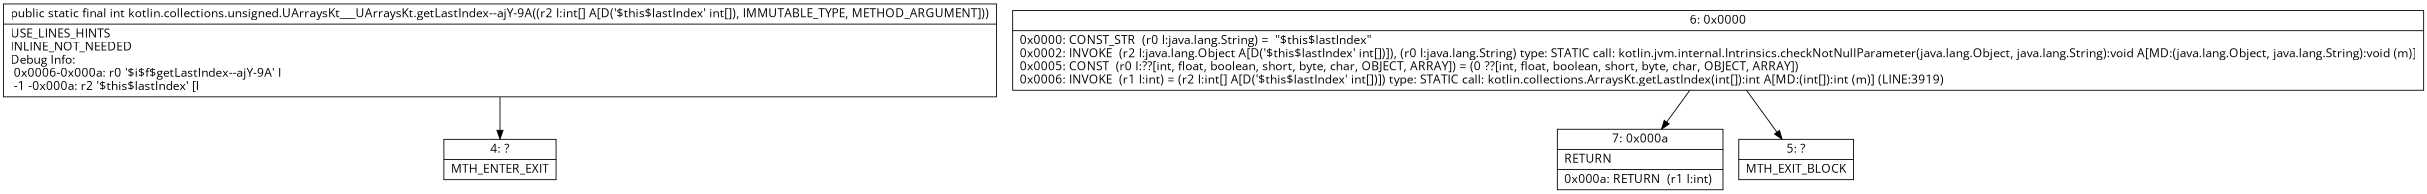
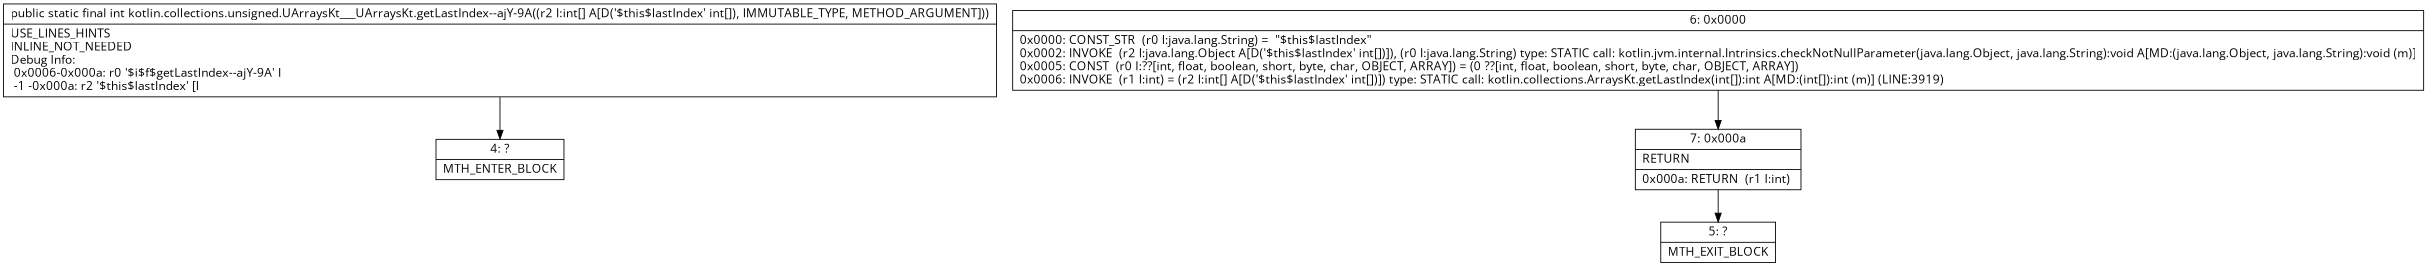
edge "6: 0x0000" -> "5: ?": now "7: 0x000a" -> "5: ?"
node "4: ?": text "MTH_ENTER_EXIT" -> "MTH_ENTER_BLOCK"
